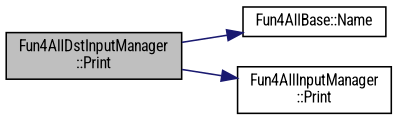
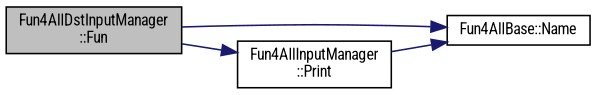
edge "Fun4AllInputManager ::Print" -> "Fun4AllBase::Name": added
node "Fun4AllDstInputManager ::Print": label "Fun4AllDstInputManager ::Print" -> "Fun4AllDstInputManager ::Fun"
